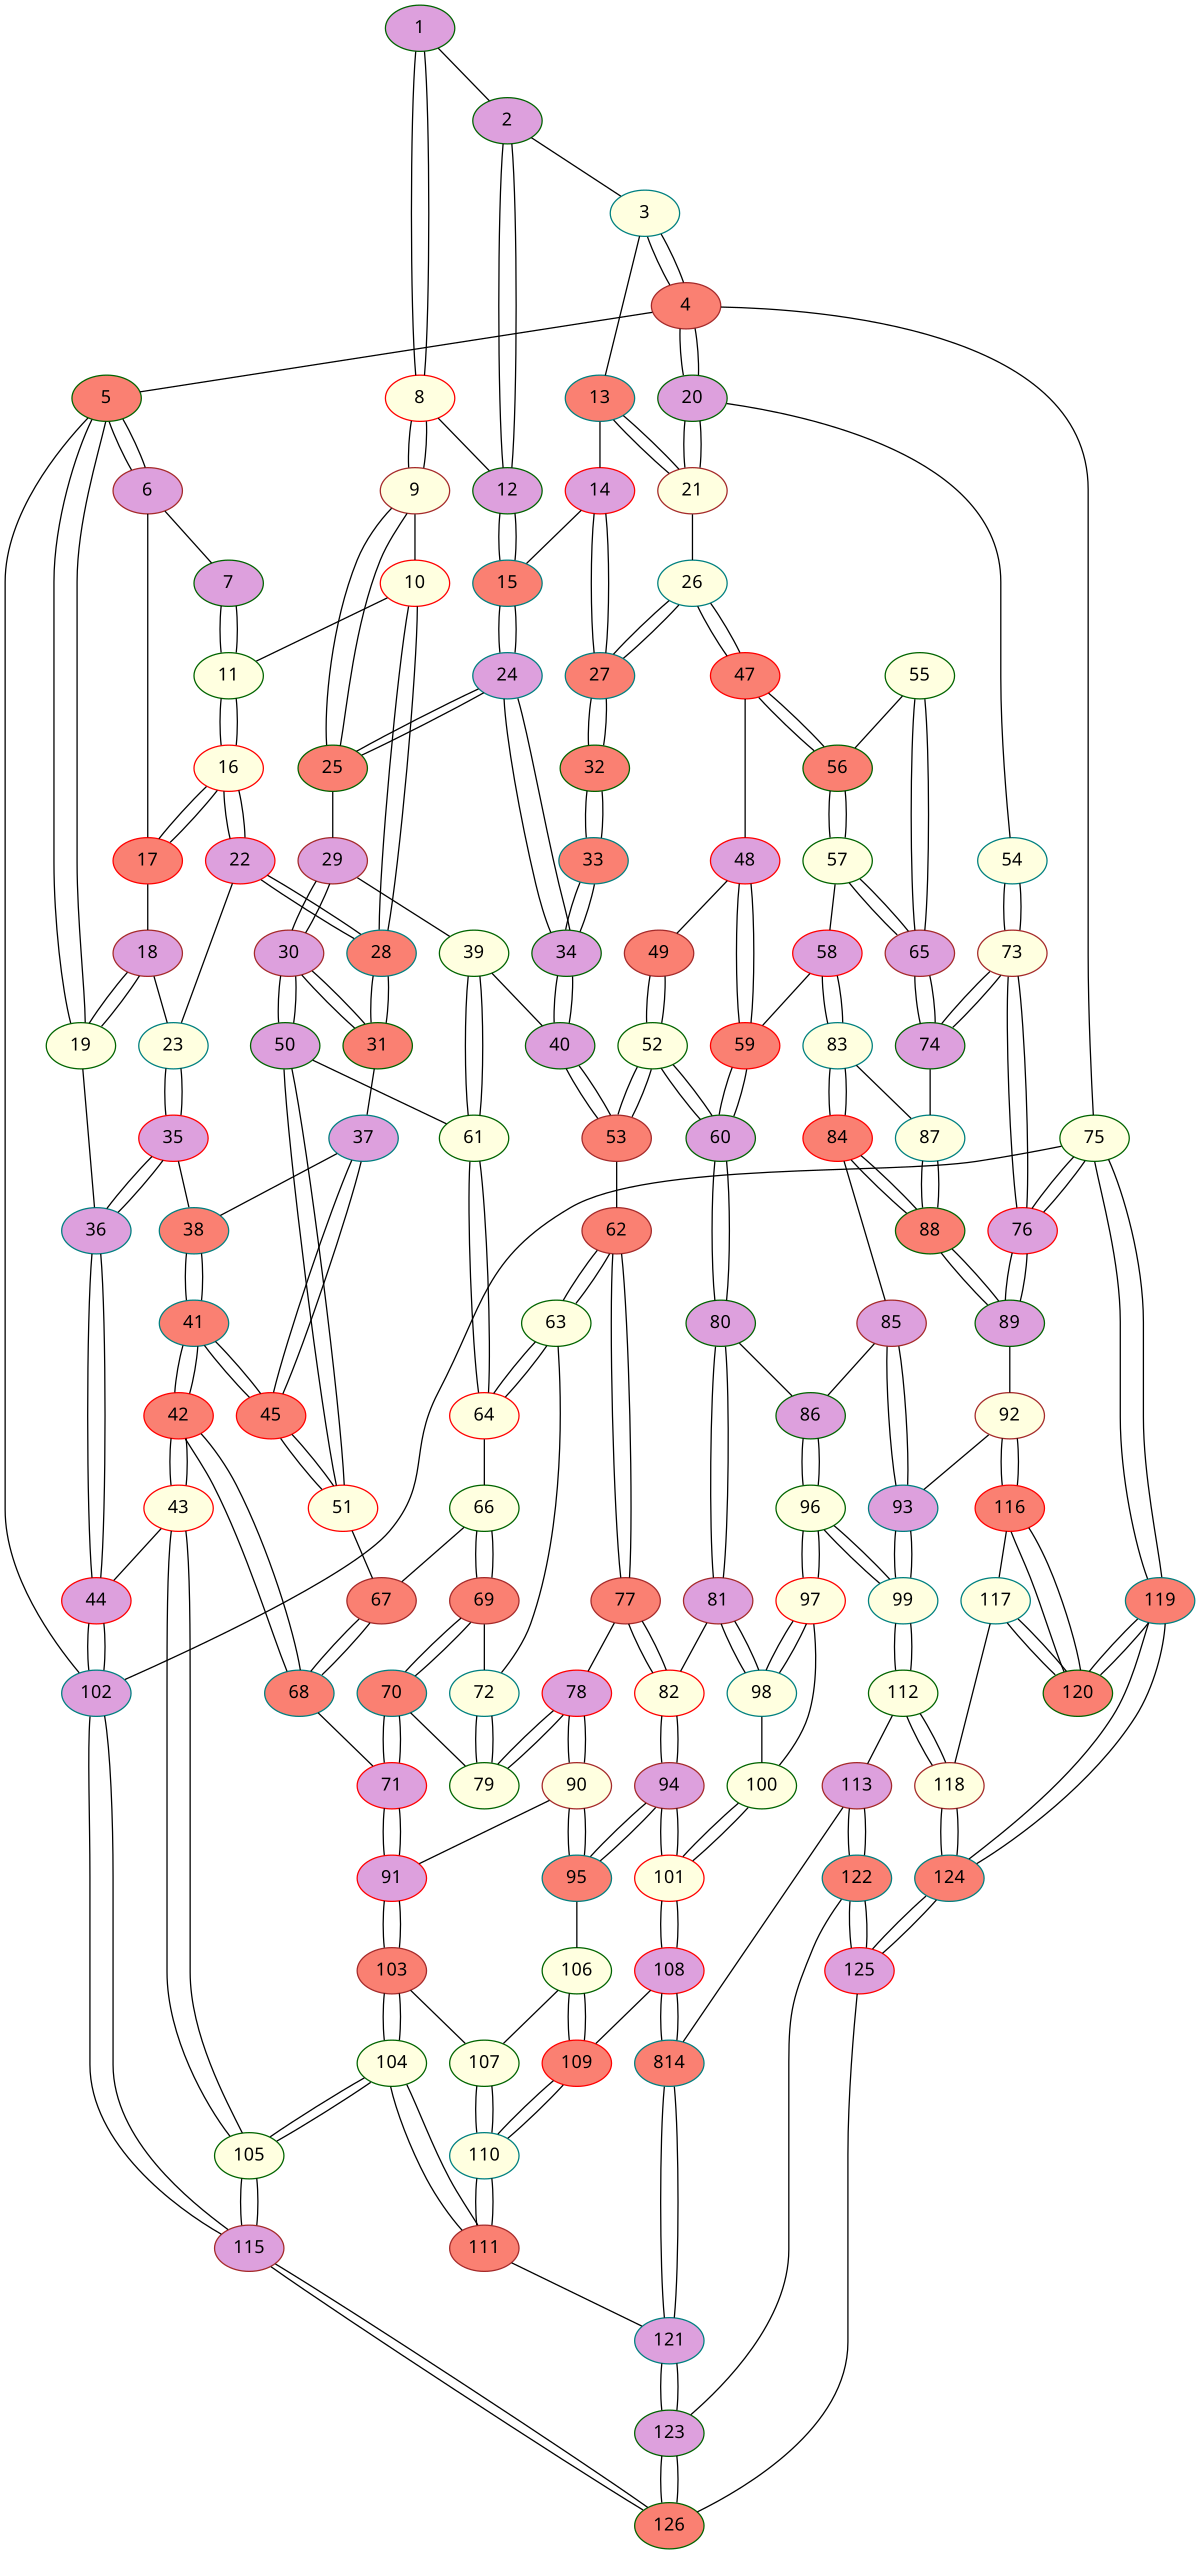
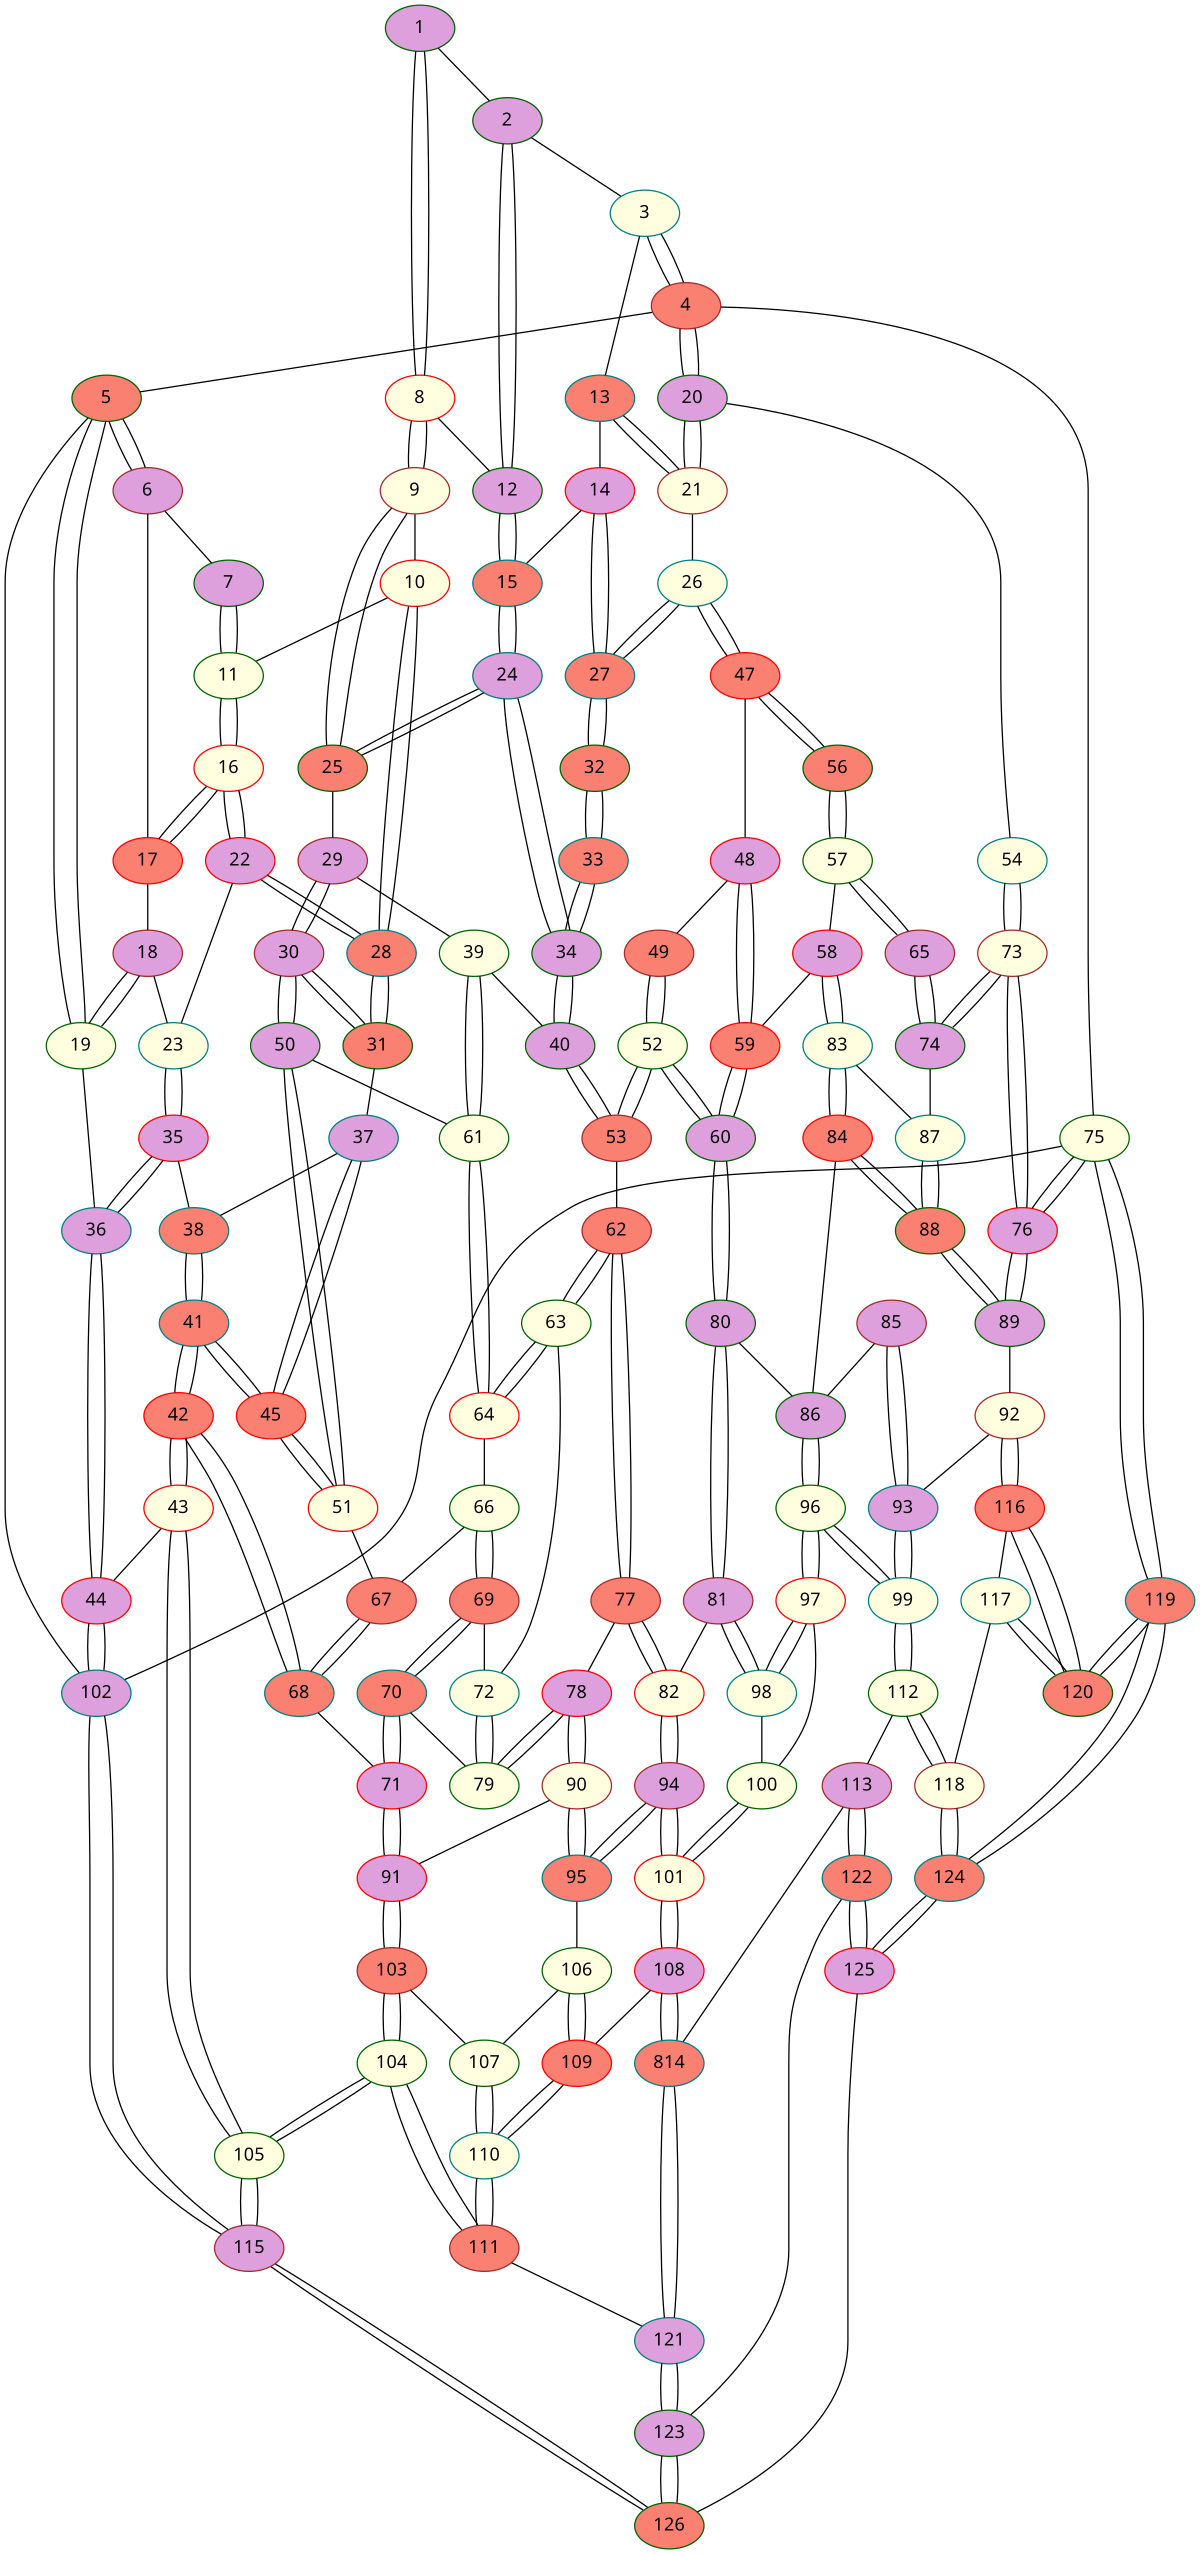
node "55": removed
edge "84" -- "85": now "84" -- "86"
